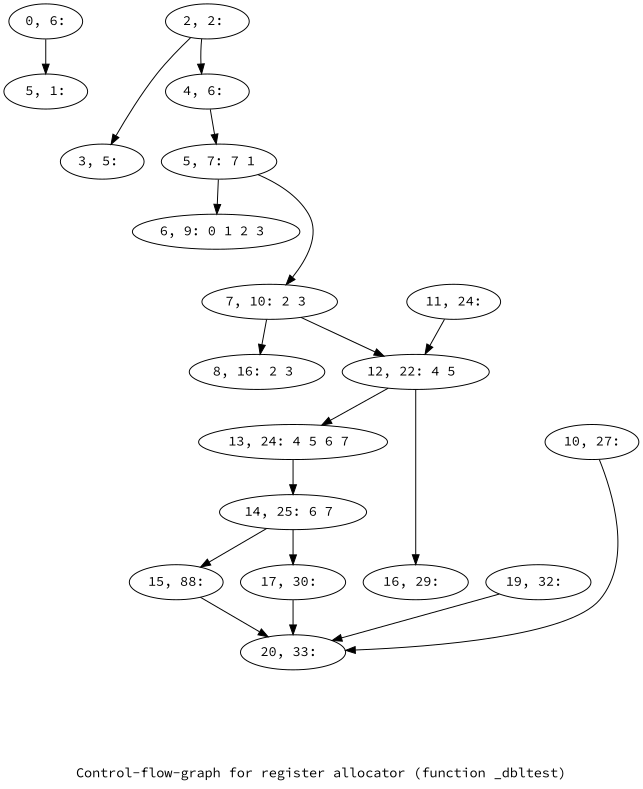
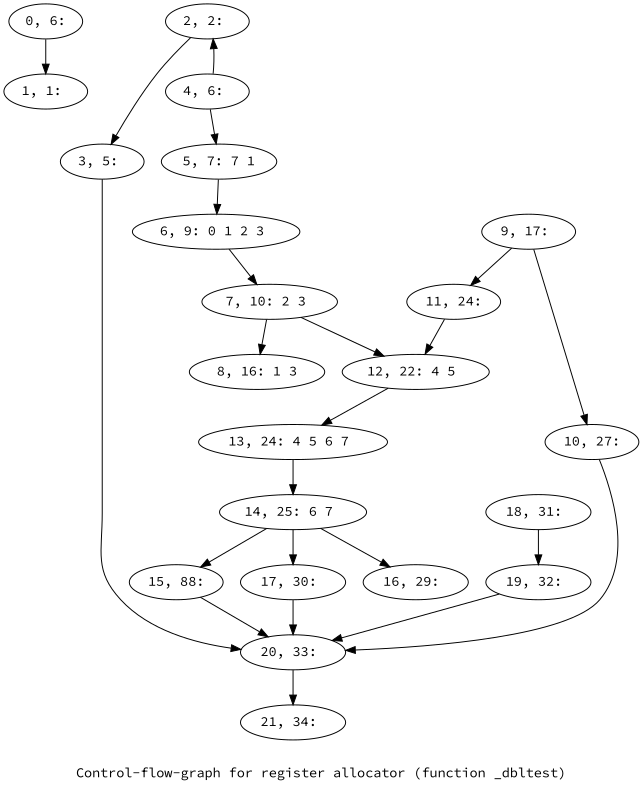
edge "2, 2:" -> "4, 6:": reversed
node "5, 1:": label "5, 1:" -> "1, 1:"
edge "5, 7: 7 1" -> "7, 10: 2 3": now "6, 9: 0 1 2 3" -> "7, 10: 2 3"
node "9, 17:": added
node "8, 16: 2 3": label "8, 16: 2 3" -> "8, 16: 1 3"
edge "3, 5:" -> "20, 33:": added
edge "12, 22: 4 5" -> "16, 29:": now "14, 25: 6 7" -> "16, 29:"
node "18, 31:": added
node "21, 34:": added
